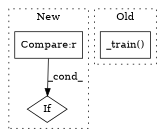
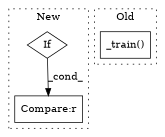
edge "Compare:r" -> "If": reversed
